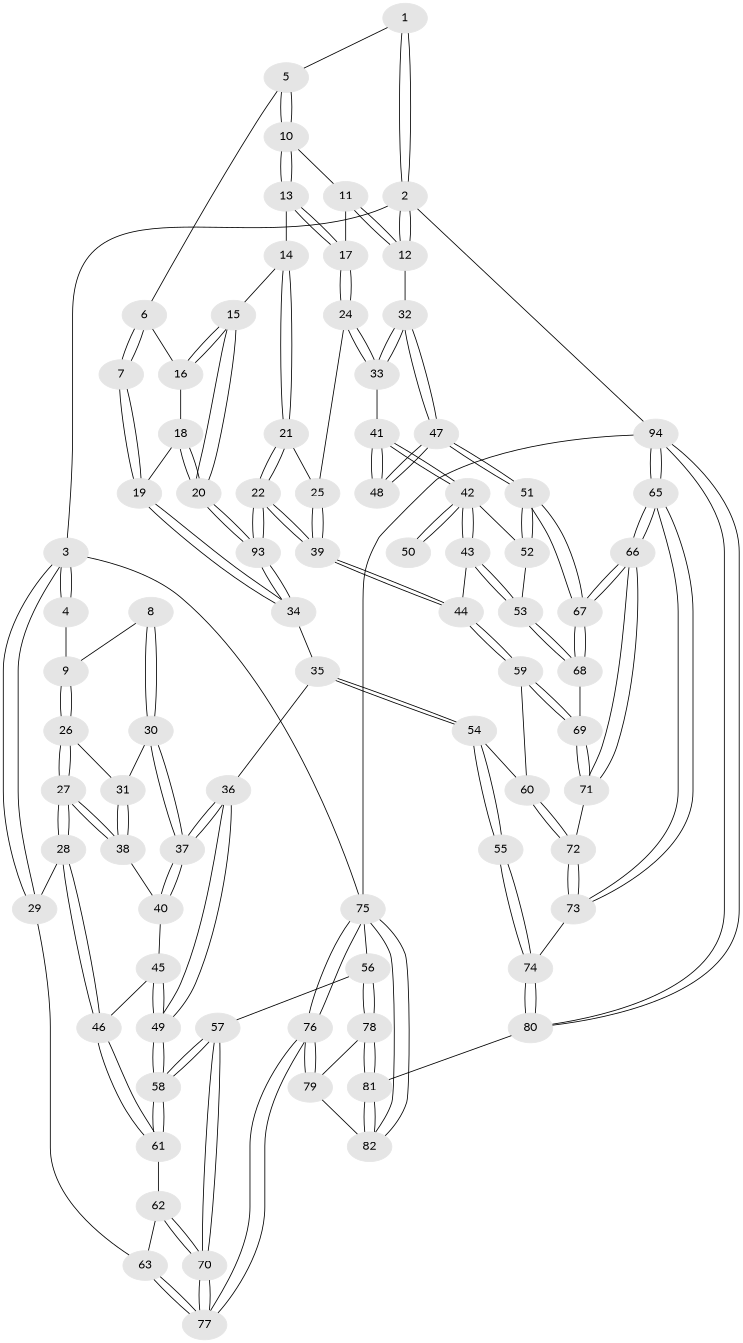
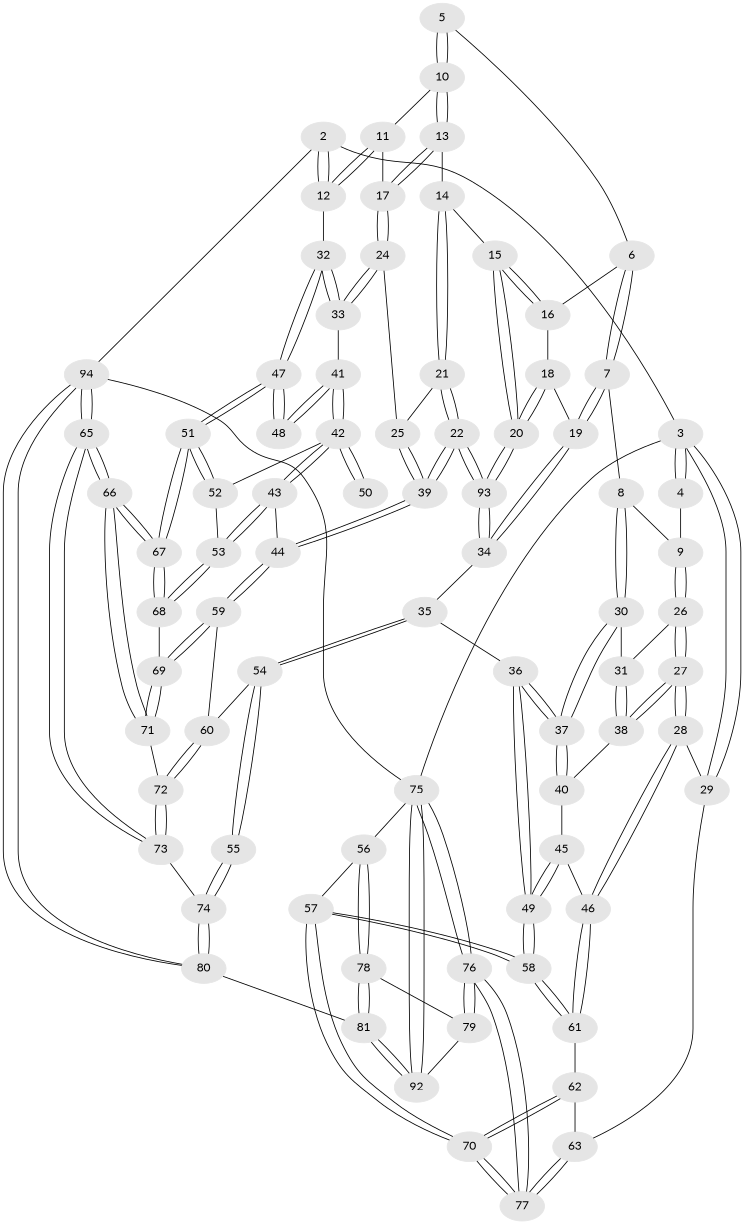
node "1": removed
edge "7" -- "8": added
node "82": label "82" -> "92"
